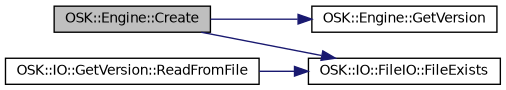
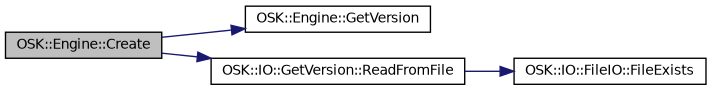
edge "OSK::Engine::Create" -> "OSK::IO::FileIO::FileExists": now "OSK::Engine::Create" -> "OSK::IO::GetVersion::ReadFromFile"
